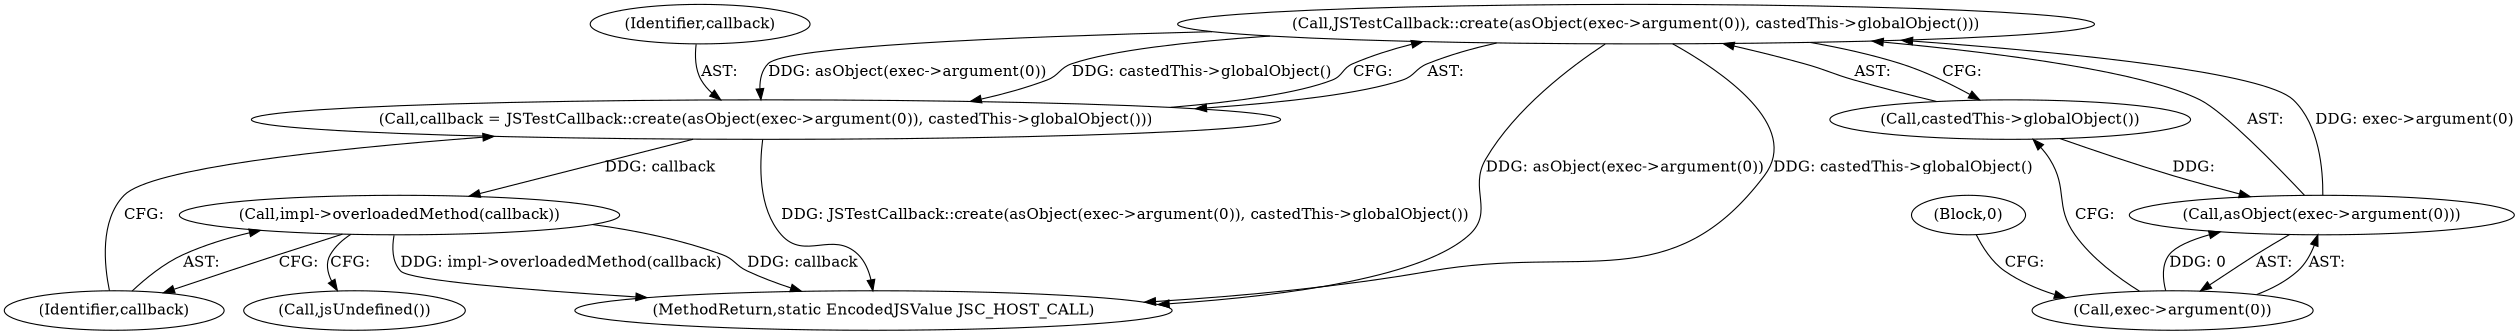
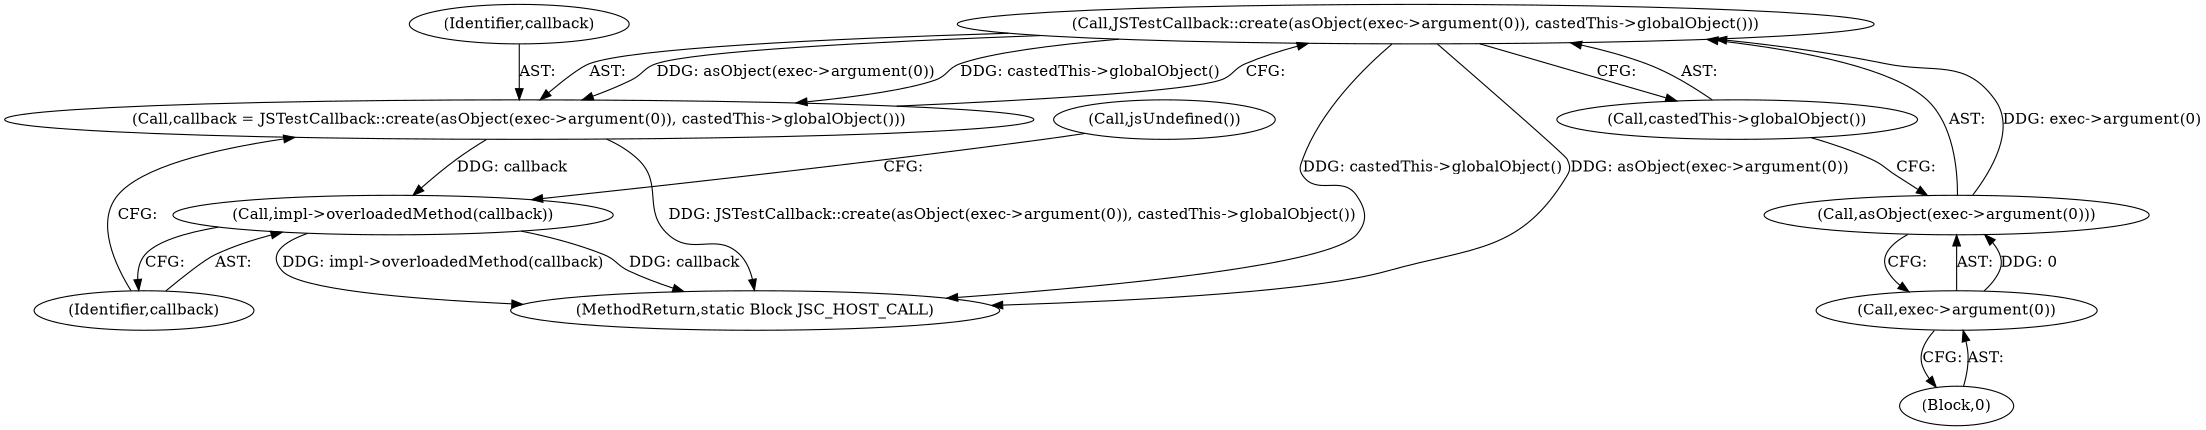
edge "(Call,castedThis->globalObject())" -> "(Call,asObject(exec->argument(0)))": label "DDG: " -> "CFG: "
edge "(Call,exec->argument(0))" -> "(Call,castedThis->globalObject())": now "(Call,exec->argument(0))" -> "(Block,0)"
edge "(Call,impl->overloadedMethod(callback))" -> "(Call,jsUndefined())": reversed
edge "(Block,0)" -> "(Call,exec->argument(0))": label "CFG: " -> "AST: "
edge "(Call,asObject(exec->argument(0)))" -> "(Call,exec->argument(0))": label "AST: " -> "CFG: "
node "(MethodReturn,static EncodedJSValue JSC_HOST_CALL)": label "(MethodReturn,static EncodedJSValue JSC_HOST_CALL)" -> "(MethodReturn,static Block JSC_HOST_CALL)"
